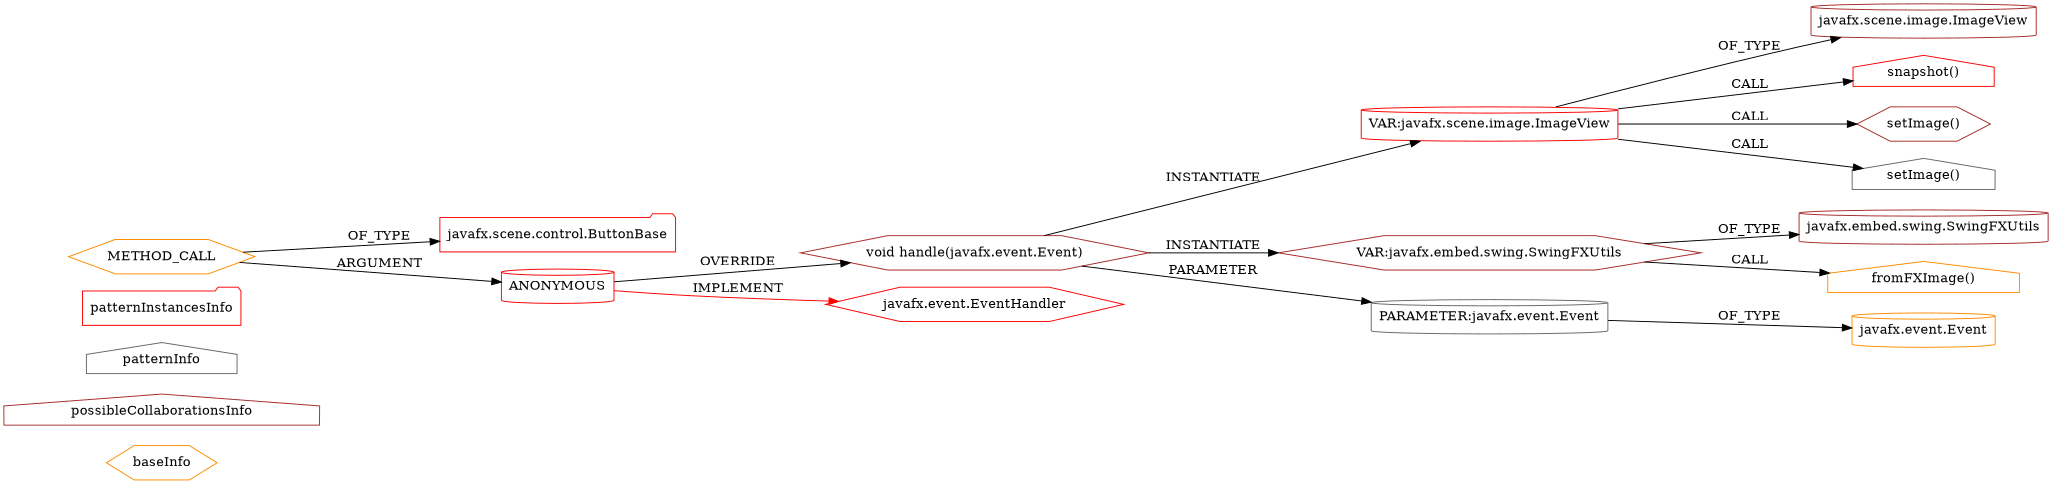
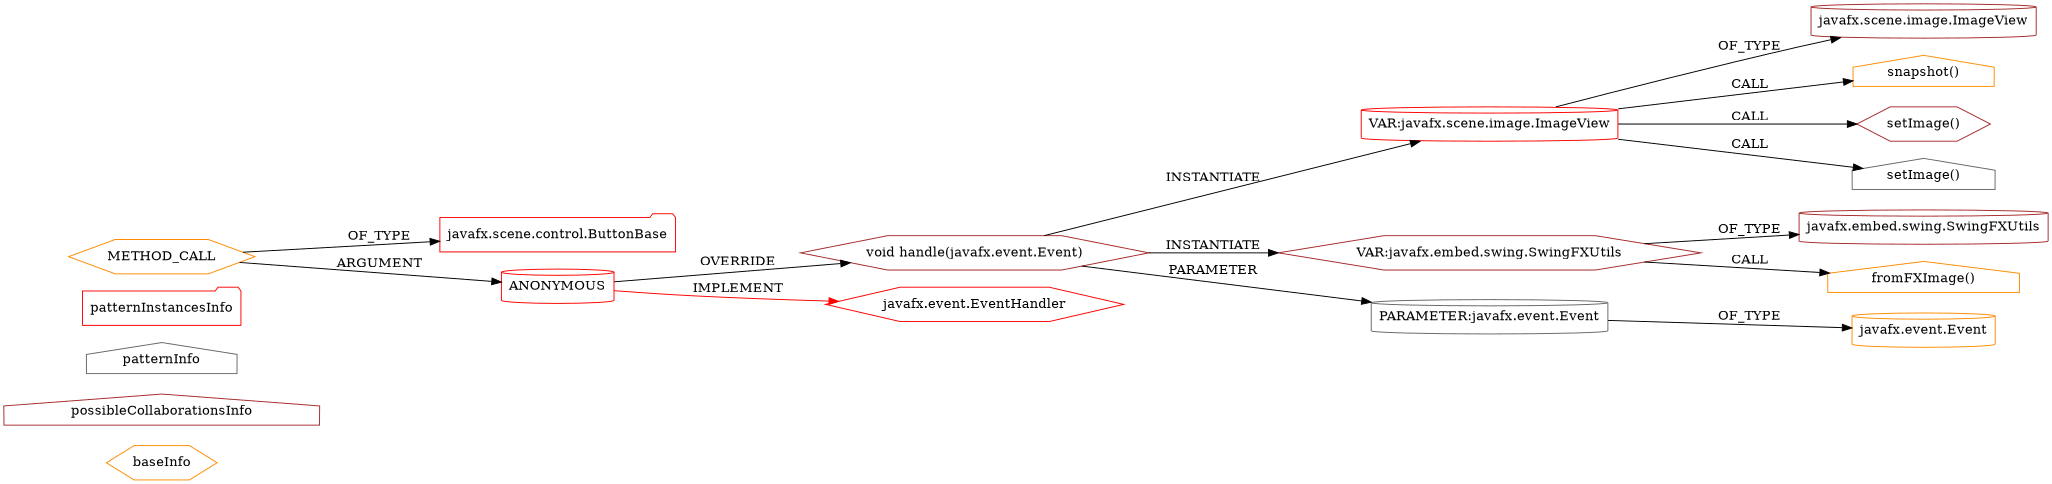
node "snapshot()": color red -> darkorange
